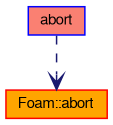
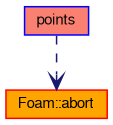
node "abort": label "abort" -> "points"
